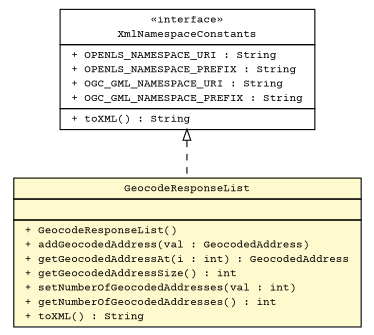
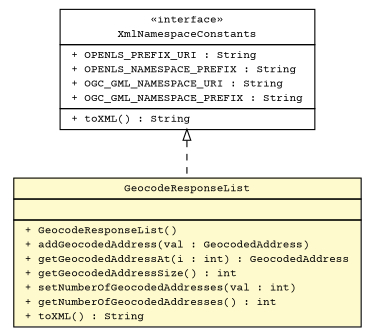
node "XmlNamespaceConstants": text "+ OPENLS_NAMESPACE_URI : String" -> "+ OPENLS_PREFIX_URI : String"
